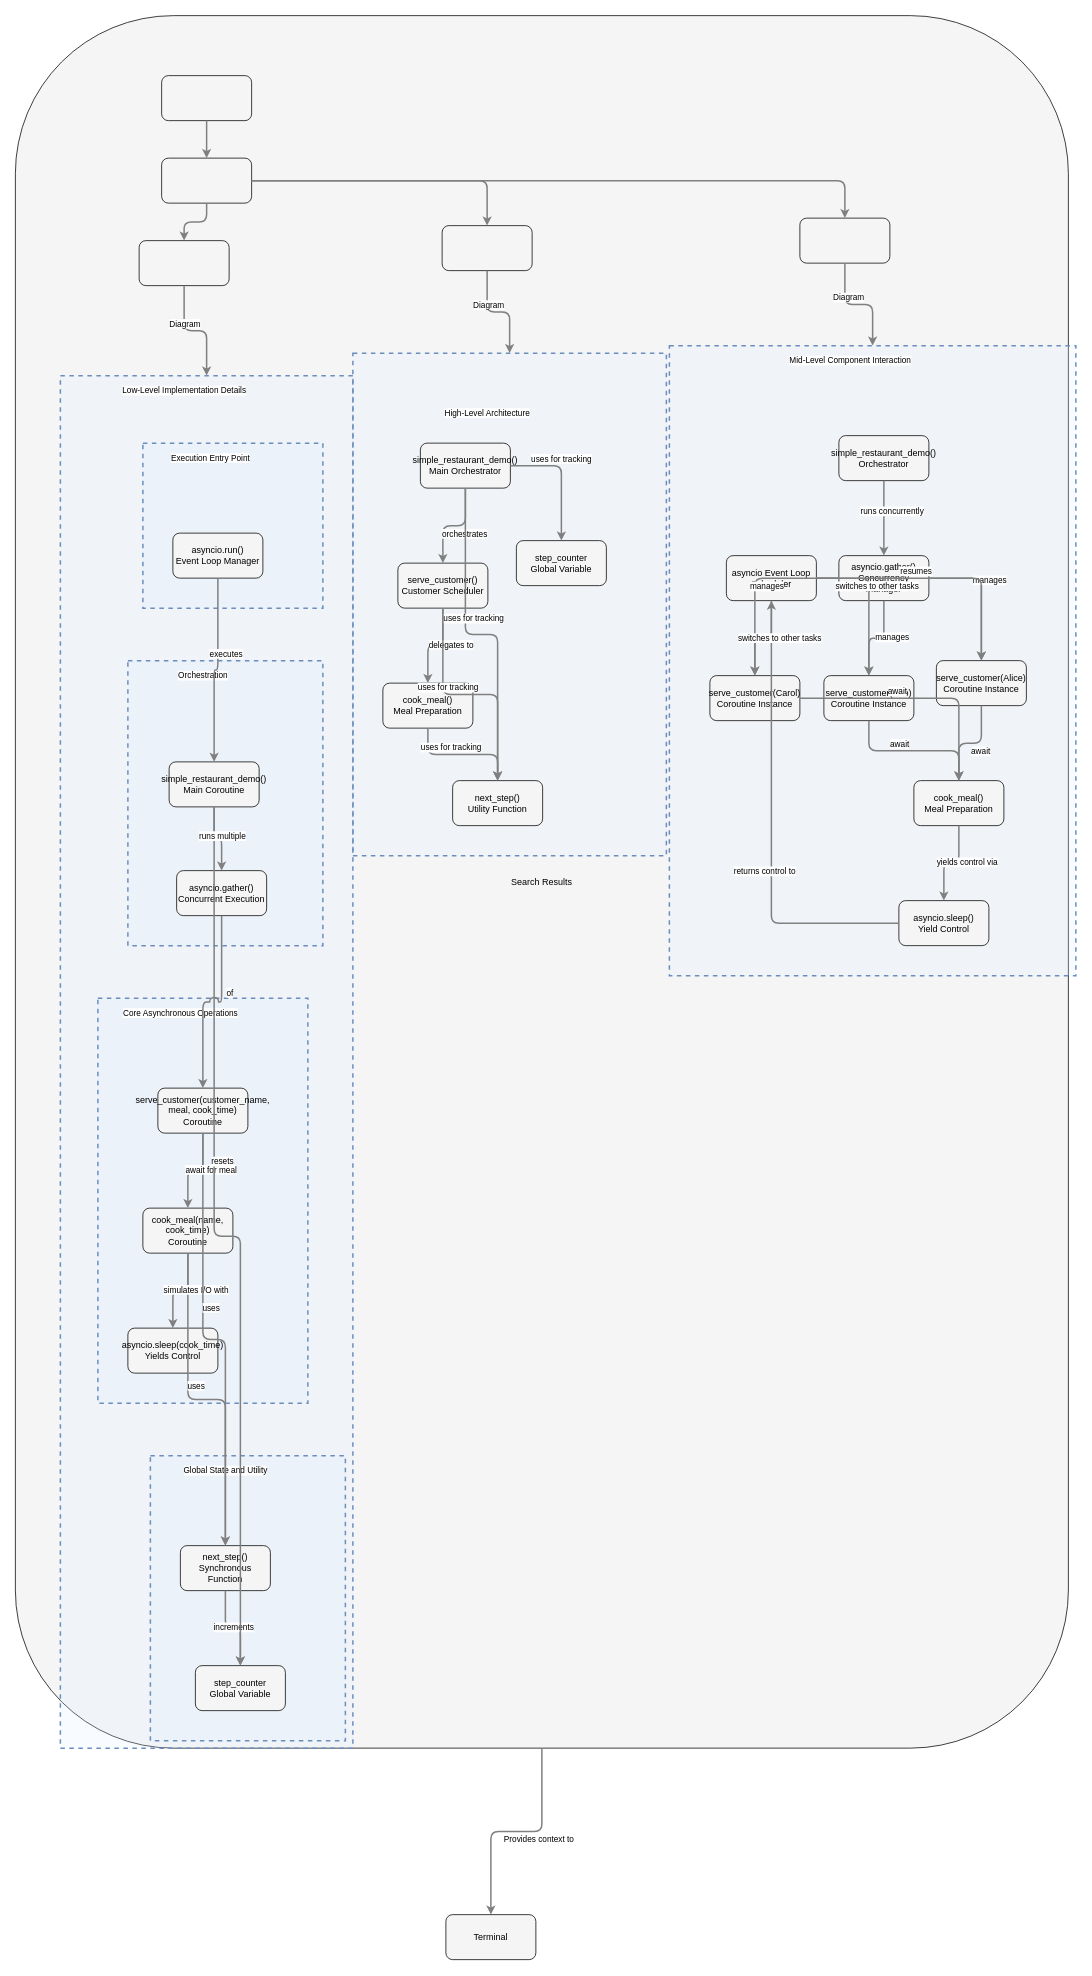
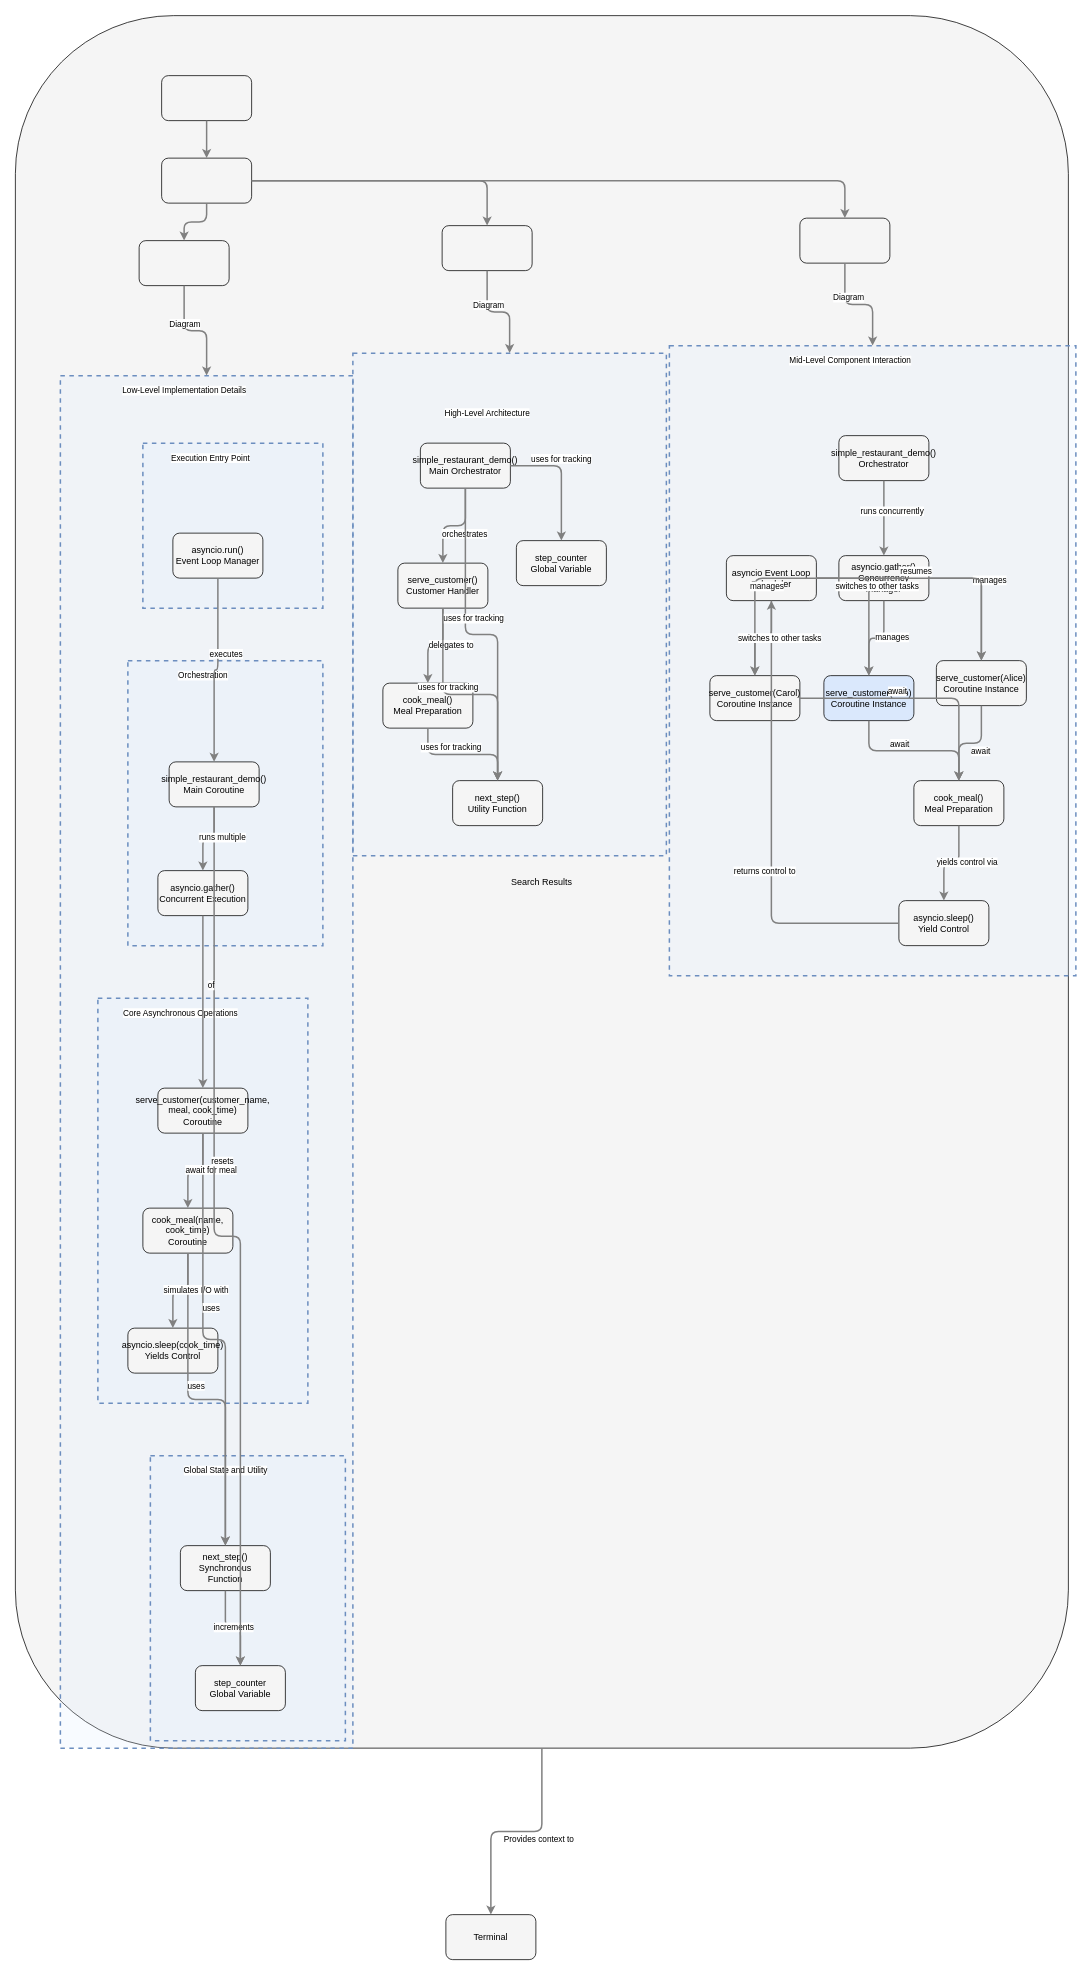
node "serve_customer() Customer Scheduler": label "serve_customer() Customer Scheduler" -> "serve_customer() Customer Handler"
node "serve_customer(Bob) Coroutine Instance": fillcolor #f5f5f5 -> #dae8fc
node "asyncio.gather() Concurrent Execution": moved (222, 893) -> (203, 893)
